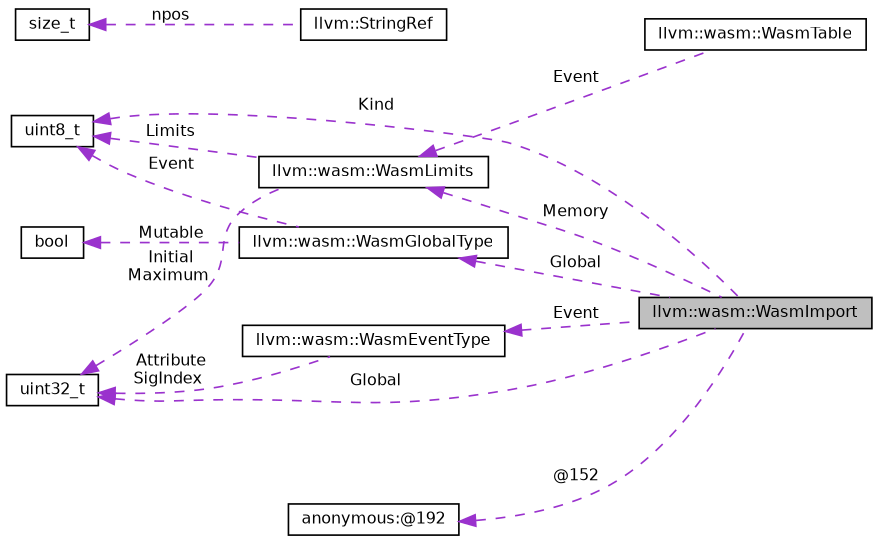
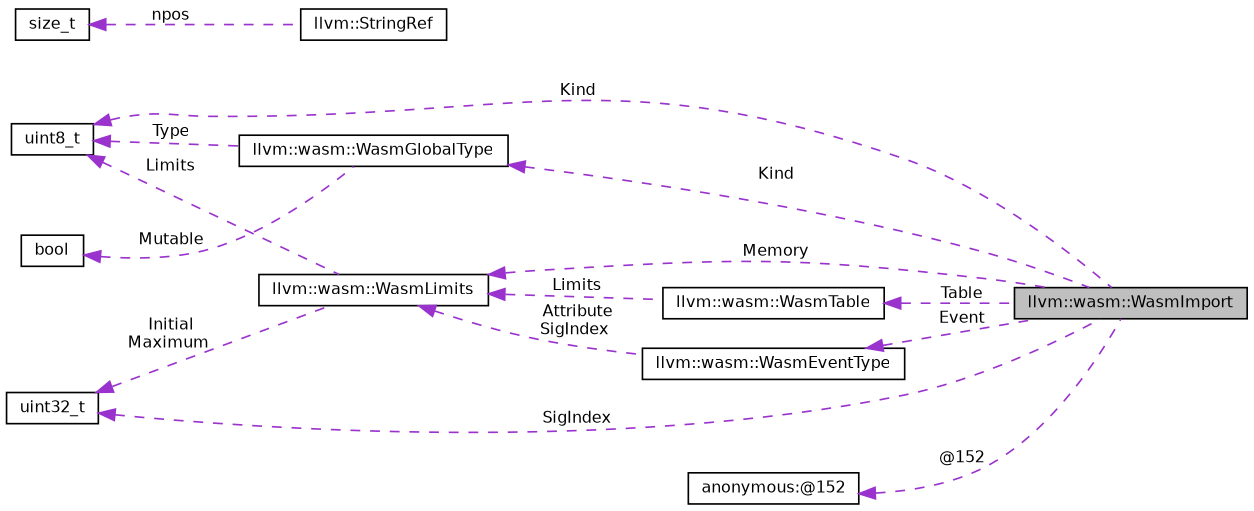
edge "llvm::wasm::WasmTable" -> "llvm::wasm::WasmLimits": label " Event" -> " Limits"
edge "llvm::wasm::WasmGlobalType" -> "uint8_t": label " Event" -> " Type"
edge "llvm::wasm::WasmImport" -> "llvm::wasm::WasmGlobalType": label " Global" -> " Kind"
edge "llvm::wasm::WasmImport" -> "llvm::wasm::WasmTable": added, label "Table"
edge "llvm::wasm::WasmImport" -> "uint32_t": label " Global" -> " SigIndex"
edge "llvm::wasm::WasmEventType" -> "uint32_t": now "llvm::wasm::WasmEventType" -> "llvm::wasm::WasmLimits"
node "anonymous:@192": label "anonymous:@192" -> "anonymous:@152"
